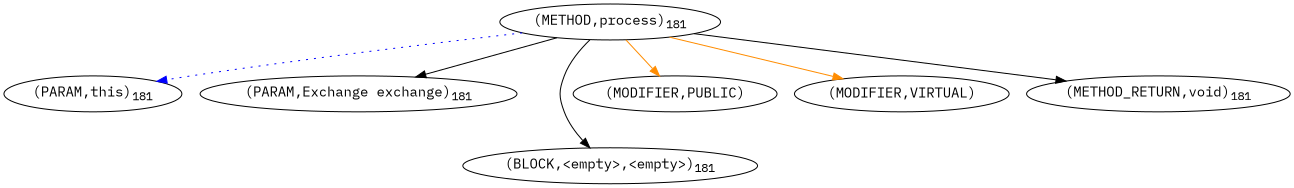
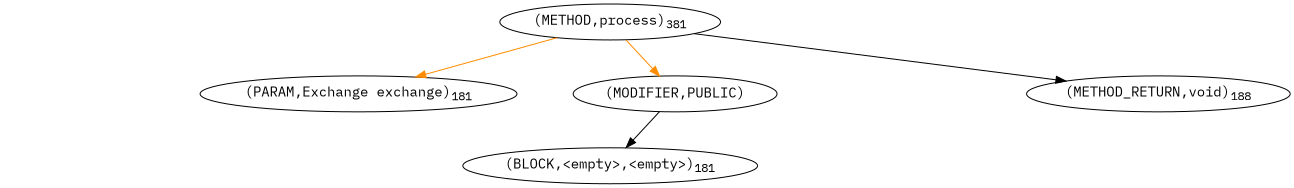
node "(METHOD,process)": text "181" -> "381"
edge "(METHOD,process)" -> "(PARAM,Exchange exchange)": color black -> darkorange
edge "(METHOD,process)" -> "(BLOCK,<empty>,<empty>)": now "(MODIFIER,PUBLIC)" -> "(BLOCK,<empty>,<empty>)"
node "(METHOD_RETURN,void)": text "181" -> "188"
node "(PARAM,this)": removed
node "(MODIFIER,VIRTUAL)": removed
